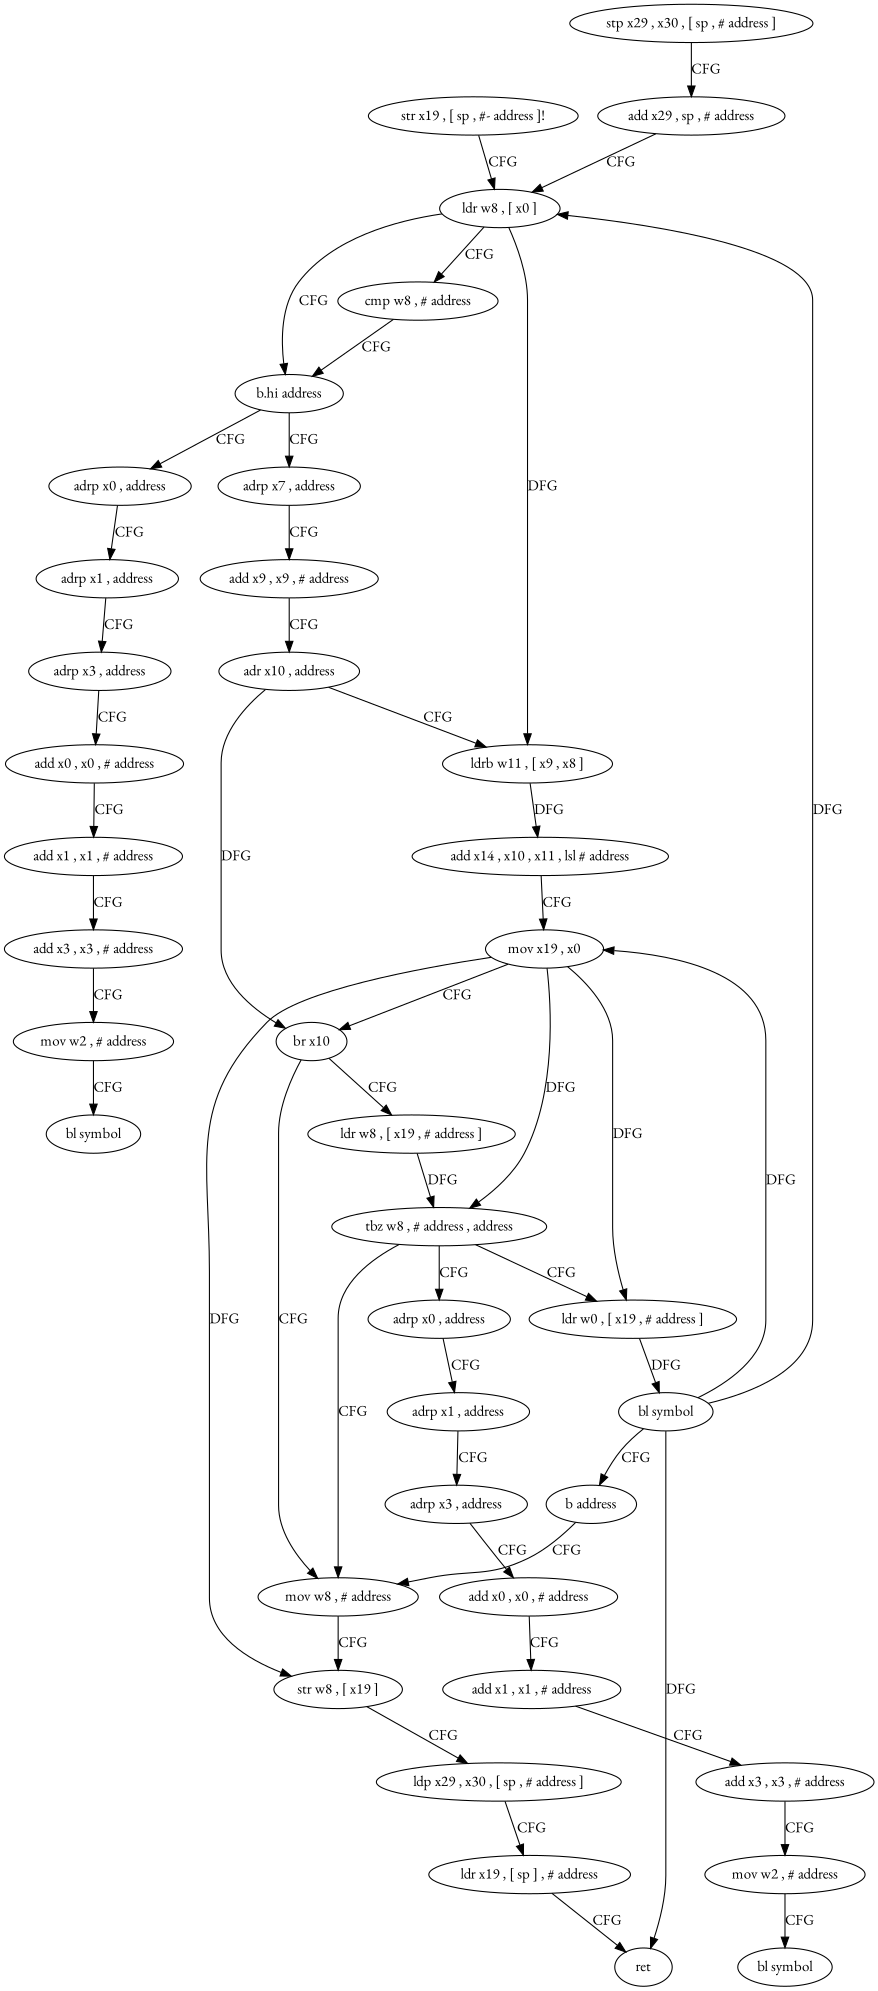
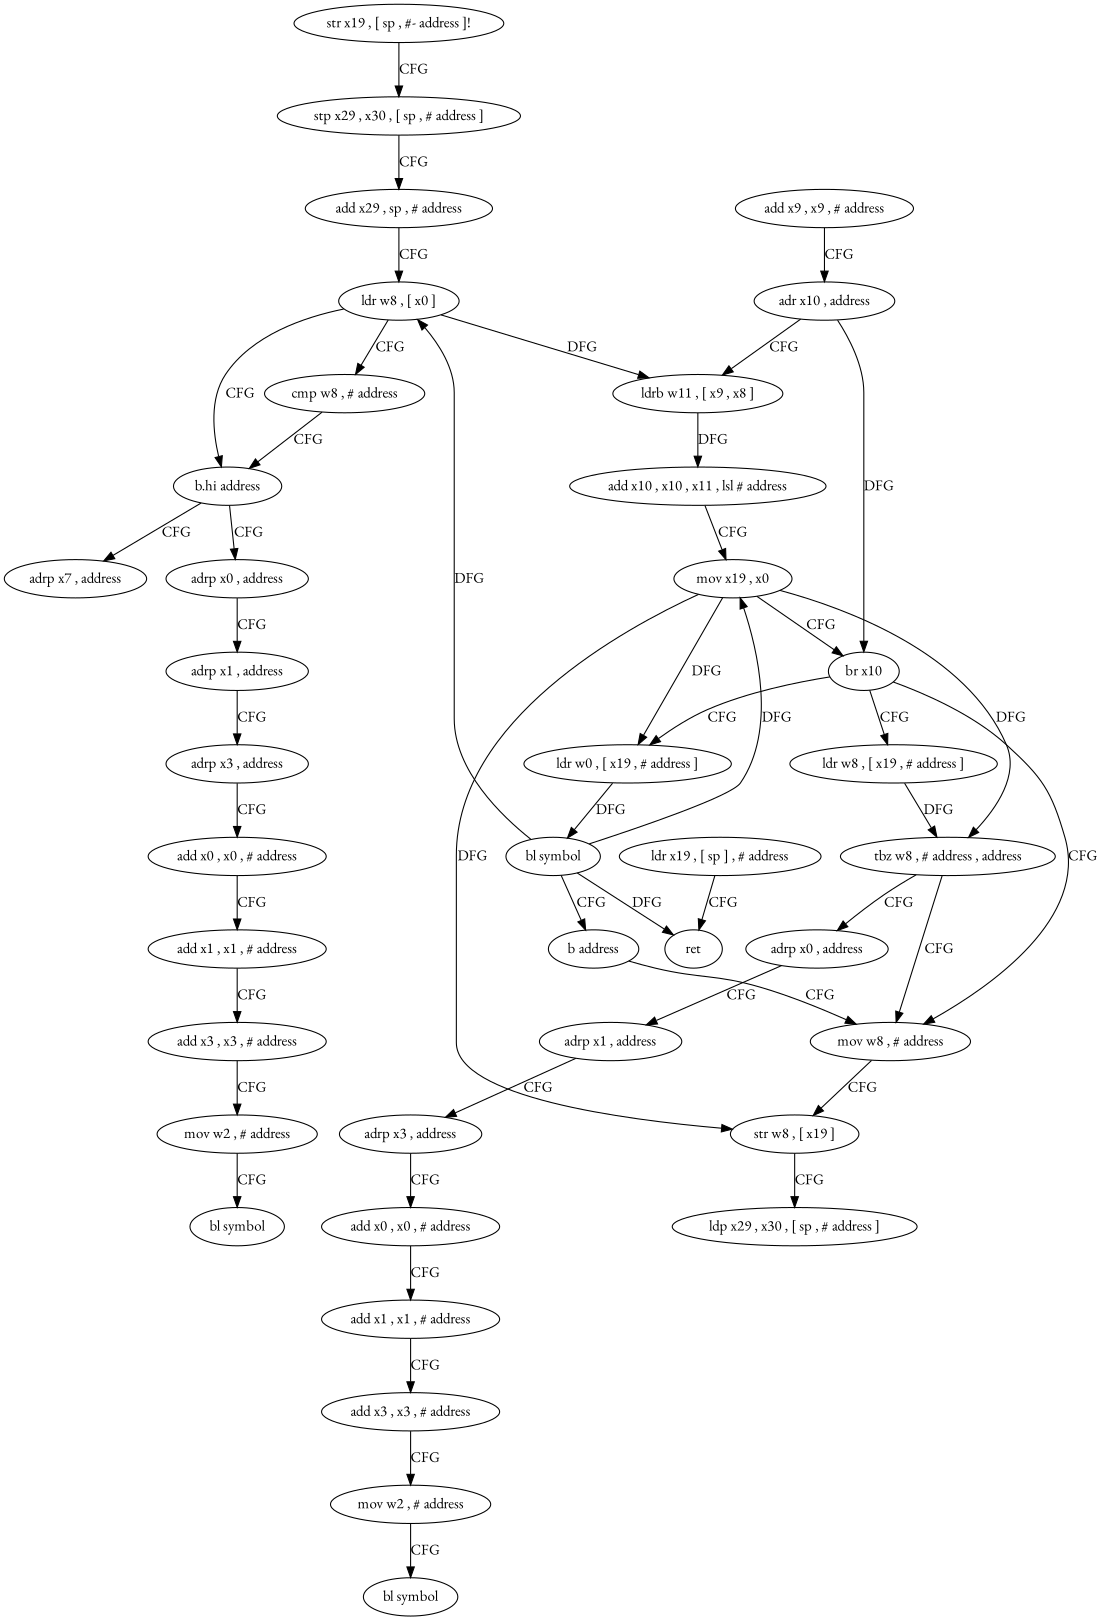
edge "str x19 , [ sp , #- address ]!" -> "ldr w8 , [ x0 ]": now "str x19 , [ sp , #- address ]!" -> "stp x29 , x30 , [ sp , # address ]"
edge "adrp x7 , address" -> "add x9 , x9 , # address": removed, label "CFG"
node "add x14 , x10 , x11 , lsl # address": label "add x14 , x10 , x11 , lsl # address" -> "add x10 , x10 , x11 , lsl # address"
edge "tbz w8 , # address , address" -> "ldr w0 , [ x19 , # address ]": now "br x10" -> "ldr w0 , [ x19 , # address ]"
edge "ldp x29 , x30 , [ sp , # address ]" -> "ldr x19 , [ sp ] , # address": removed, label "CFG"
